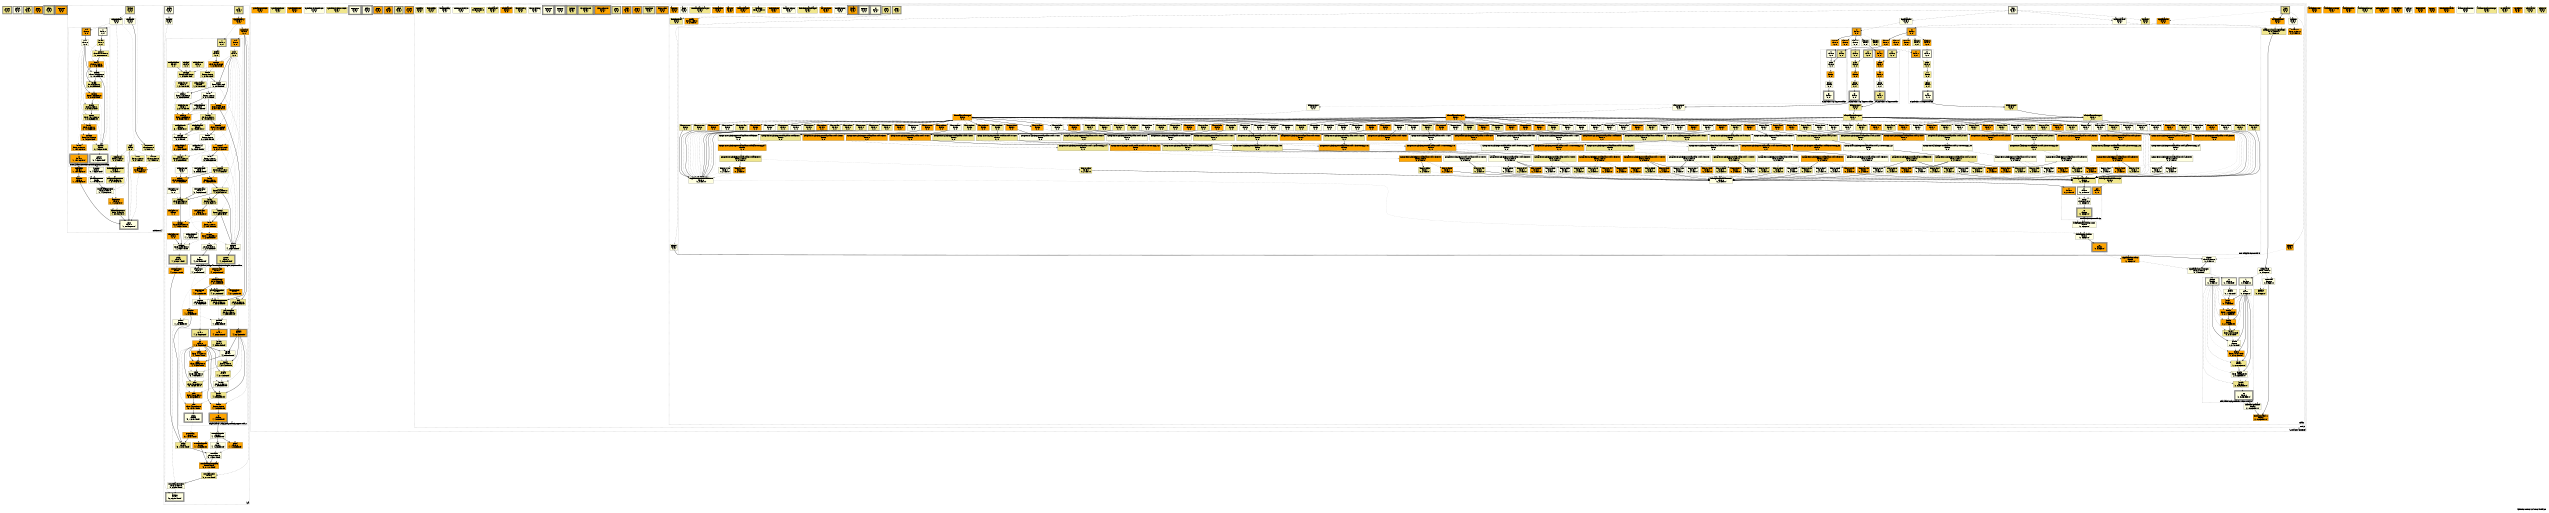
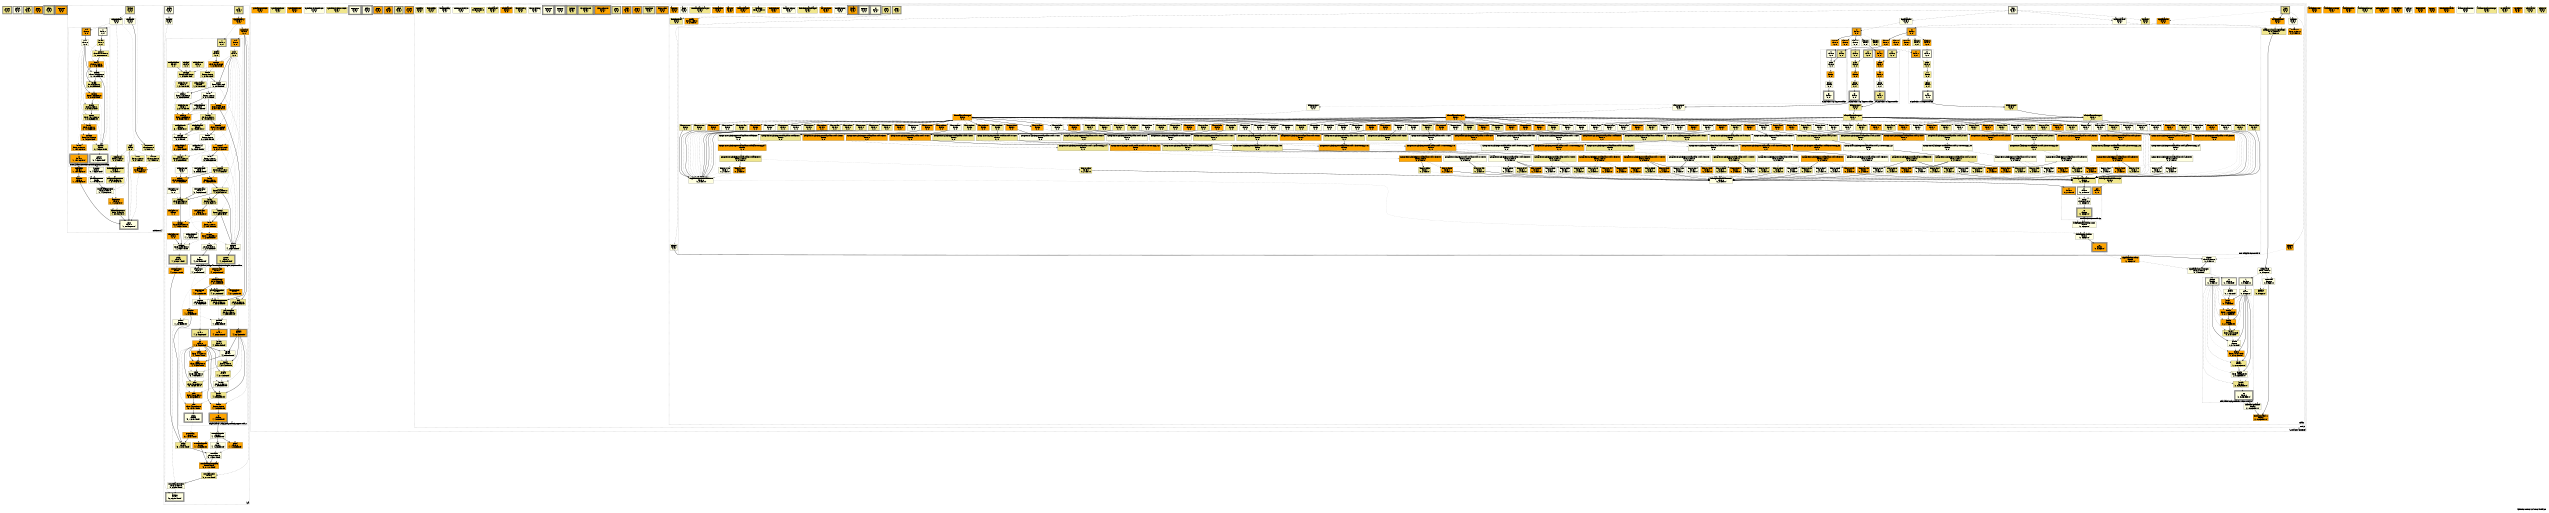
node "Compressor_23_3_F200_uid92_bh81_uid105_In1 dT = 0 (0, 0)": fillcolor orange -> khaki
